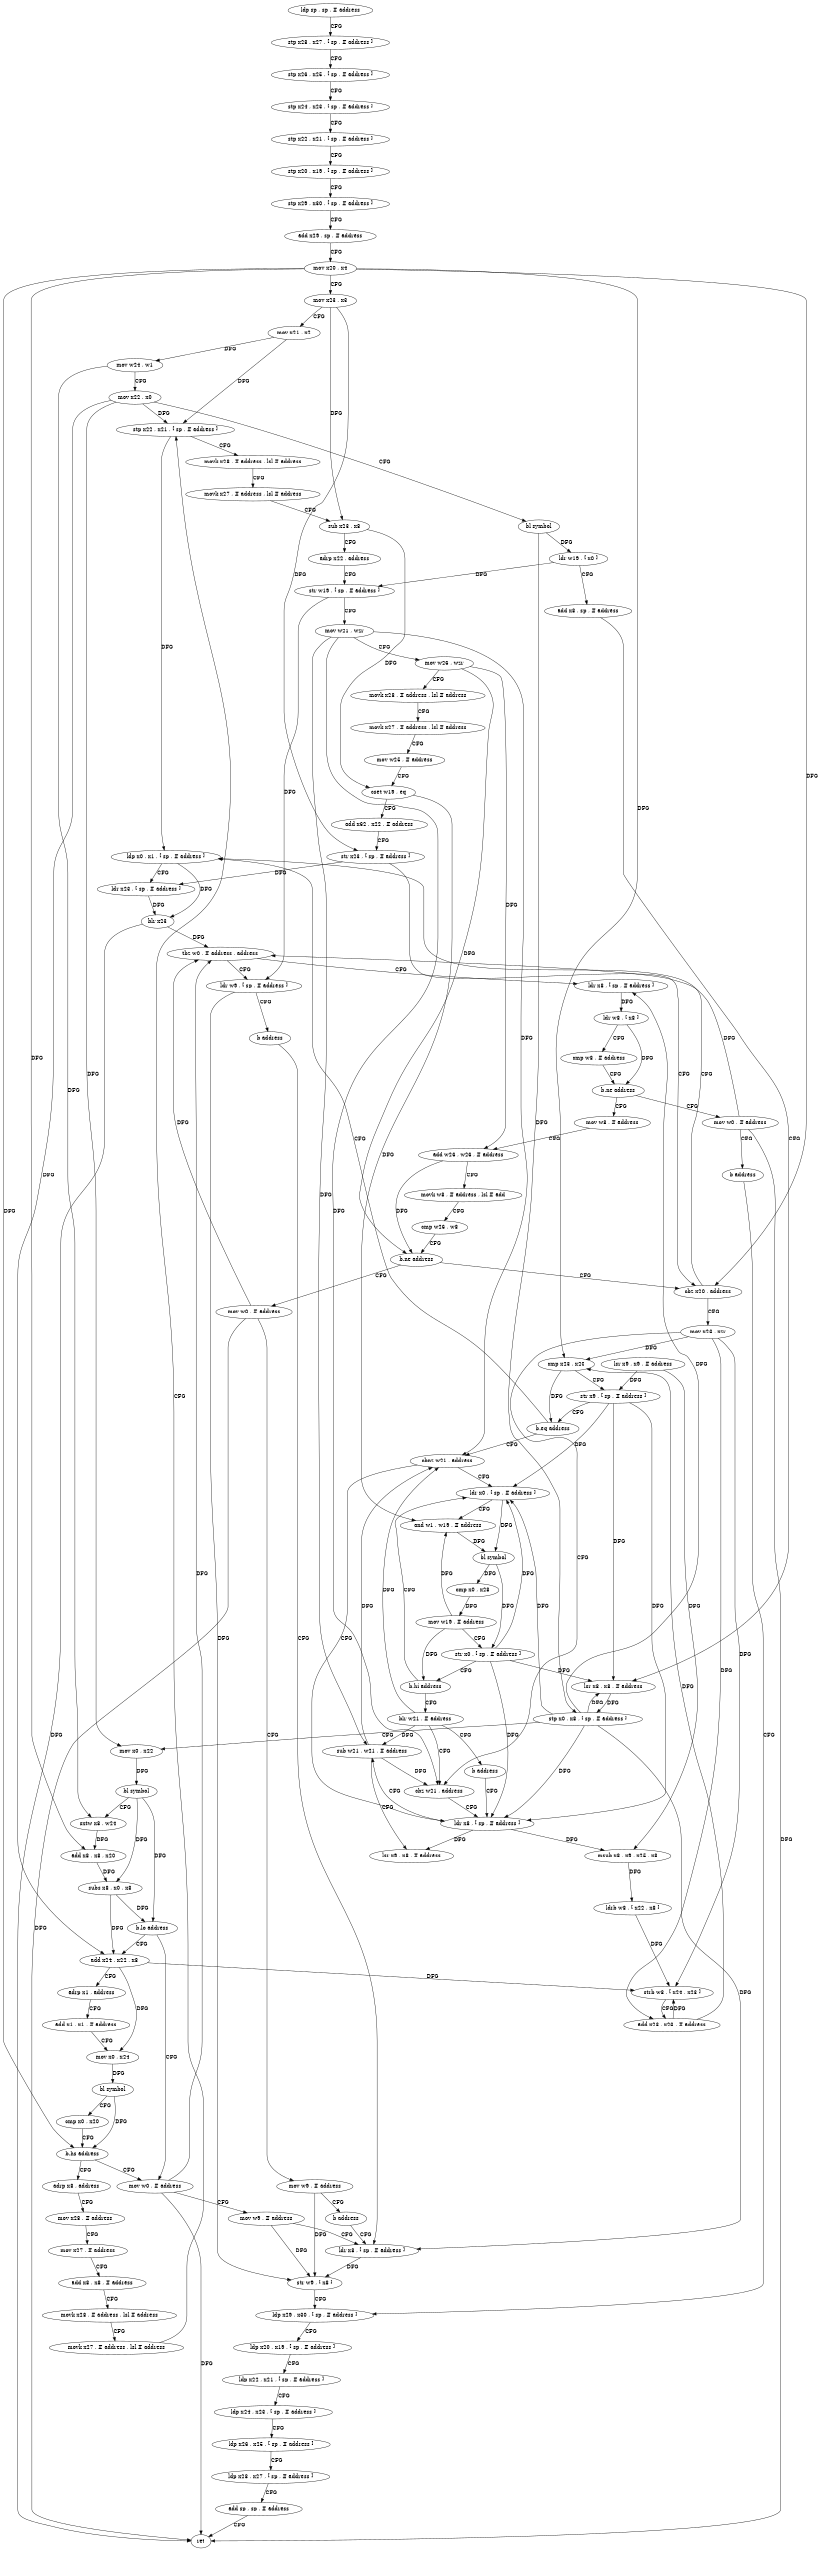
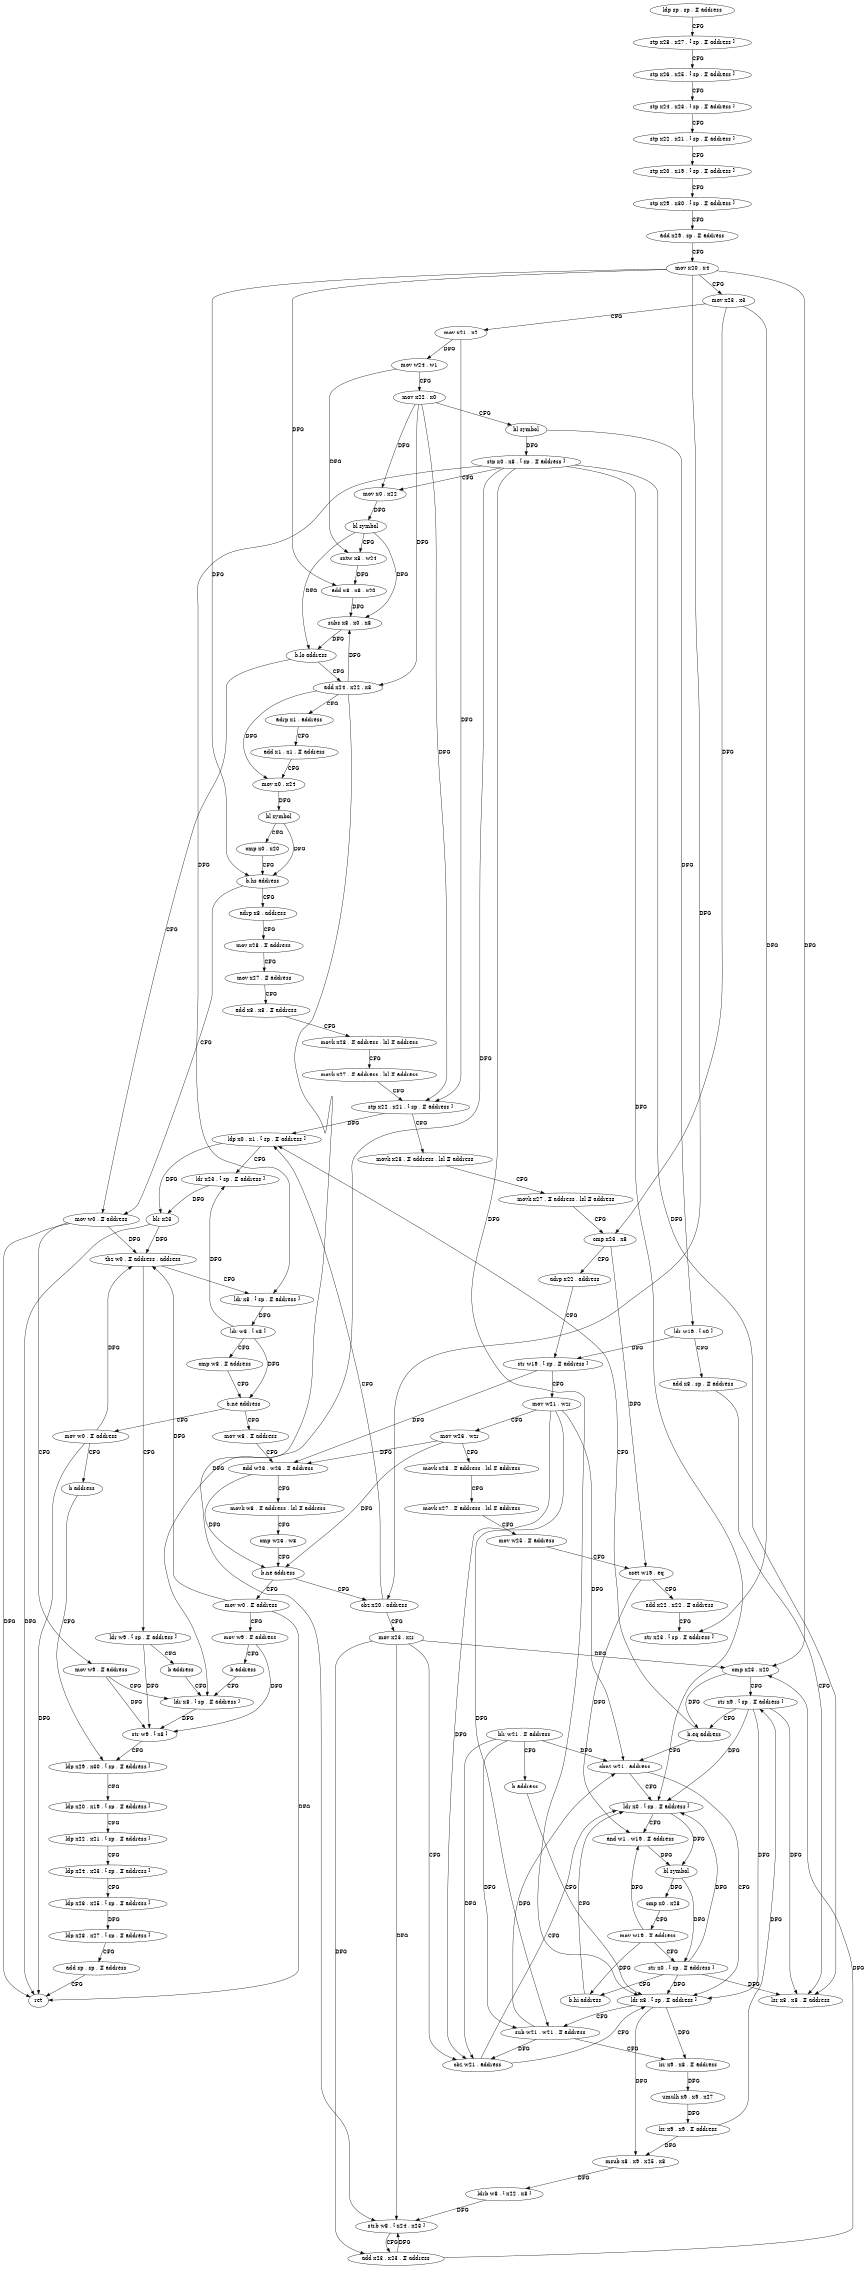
node "sub x23 , x8": label "sub x23 , x8" -> "cmp x23 , x8"
edge "str w19 , [ sp , # address ]" -> "ldr w9 , [ sp , # address ]": now "str w19 , [ sp , # address ]" -> "add w26 , w26 , # address"
node "add x62 , x22 , # address": label "add x62 , x22 , # address" -> "add x22 , x22 , # address"
edge "str x23 , [ sp , # address ]" -> "ldr x23 , [ sp , # address ]": now "ldr w8 , [ x8 ]" -> "ldr x23 , [ sp , # address ]"
edge "str x23 , [ sp , # address ]" -> "cbz x20 , address": removed, label "CFG"
node "movk w8 , # address , lsl # add": label "movk w8 , # address , lsl # add" -> "movk w8 , # address , lsl # address"
edge "cmp x0 , x28" -> "mov w19 , # address": label "DFG" -> "CFG"
edge "b.hi address" -> "blr w21 , # address": removed, label "CFG"
edge "lsr x8 , x8 , # address" -> "stp x0 , x8 , [ sp , # address ]": removed, label "DFG"
edge "blr w21 , # address" -> "cbz w21 , address": label "CFG" -> "DFG"
edge "subs x8 , x0 , x8" -> "add x24 , x22 , x8": reversed
edge "cbz w21 , address" -> "ldr x0 , [ sp , # address ]": added, label "CFG"
node "umulh x9 , x9 , x27": added
edge "ldp x26 , x25 , [ sp , # address ]" -> "ldp x28 , x27 , [ sp , # address ]": label "CFG" -> "DFG"
